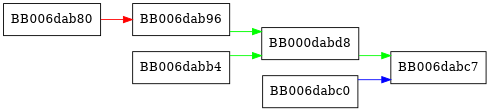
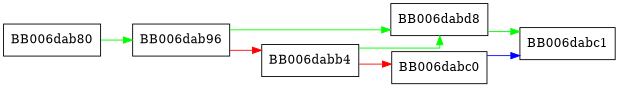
edge "BB006dab80" -> "BB006dab96": color red -> green
node "BB000dabd8": label "BB000dabd8" -> "BB006dabd8"
edge "BB006dab96" -> "BB006dabb4": added
edge "BB006dabb4" -> "BB006dabc0": added
node "BB006dabc7": label "BB006dabc7" -> "BB006dabc1"
